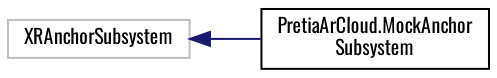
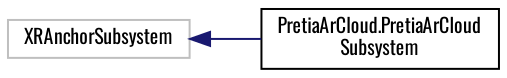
node "PretiaArCloud.MockAnchor Subsystem": label "PretiaArCloud.MockAnchor Subsystem" -> "PretiaArCloud.PretiaArCloud Subsystem"
